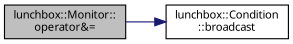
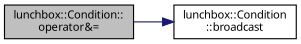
node "lunchbox::Monitor:: operator&=": label "lunchbox::Monitor:: operator&=" -> "lunchbox::Condition:: operator&="
